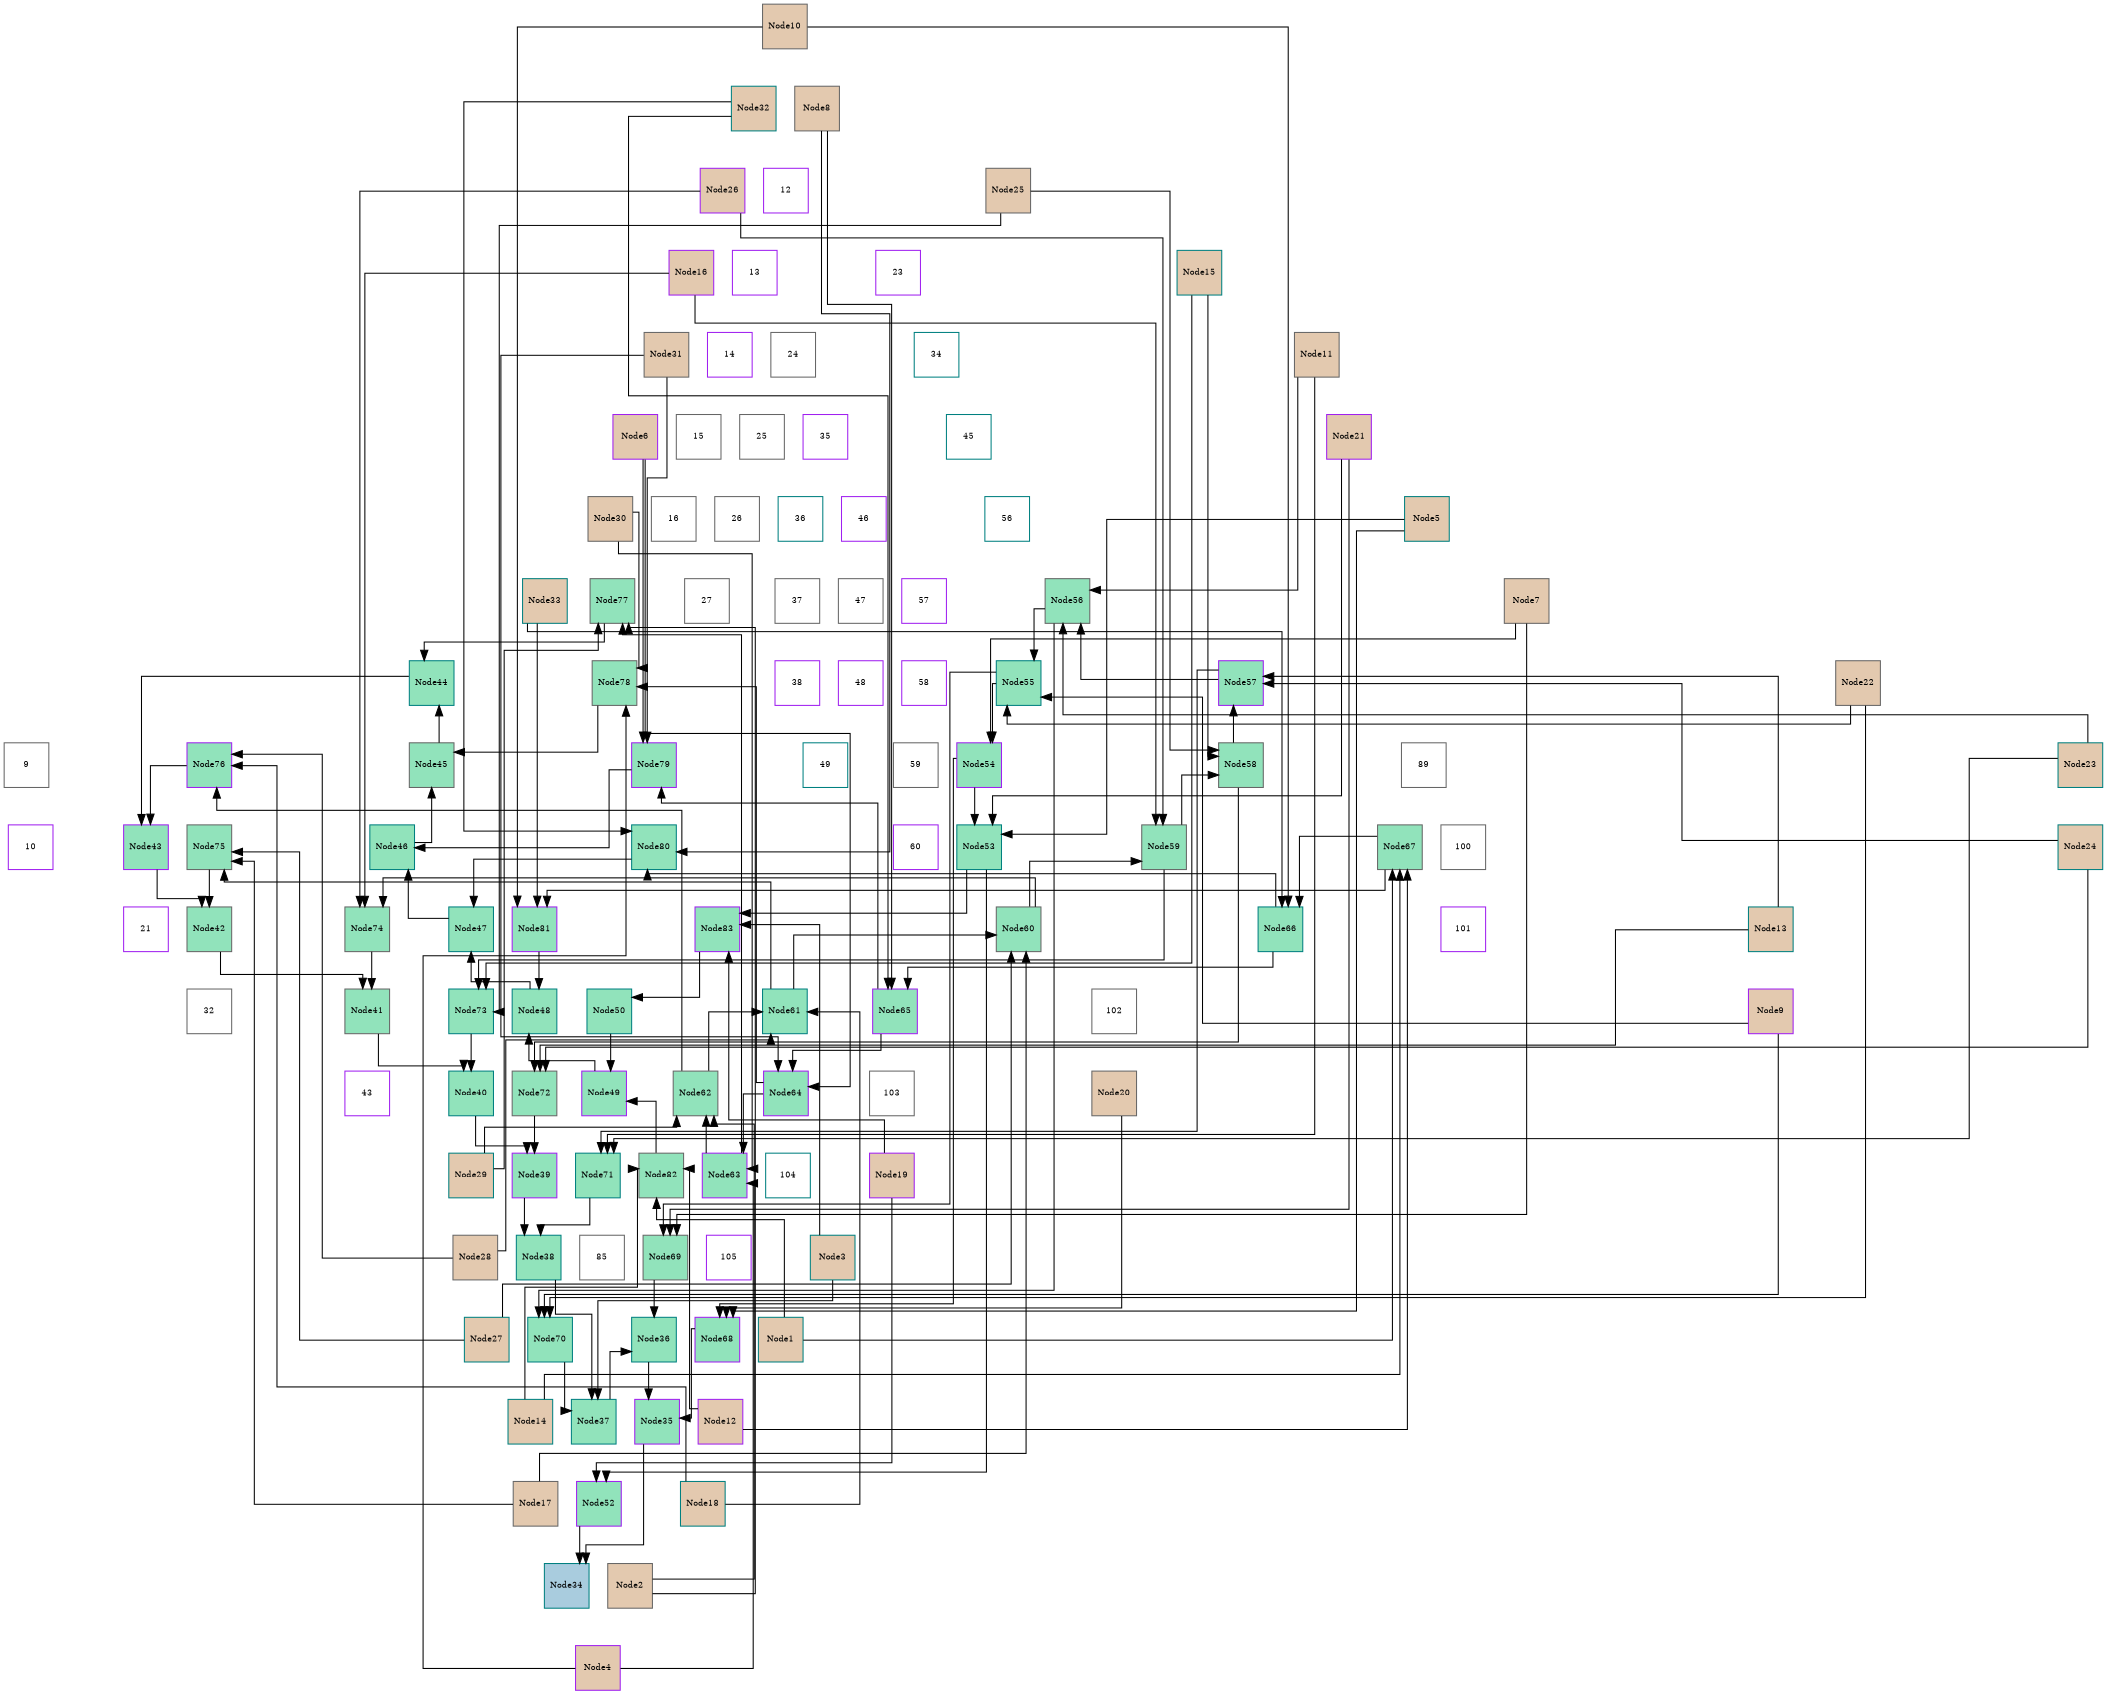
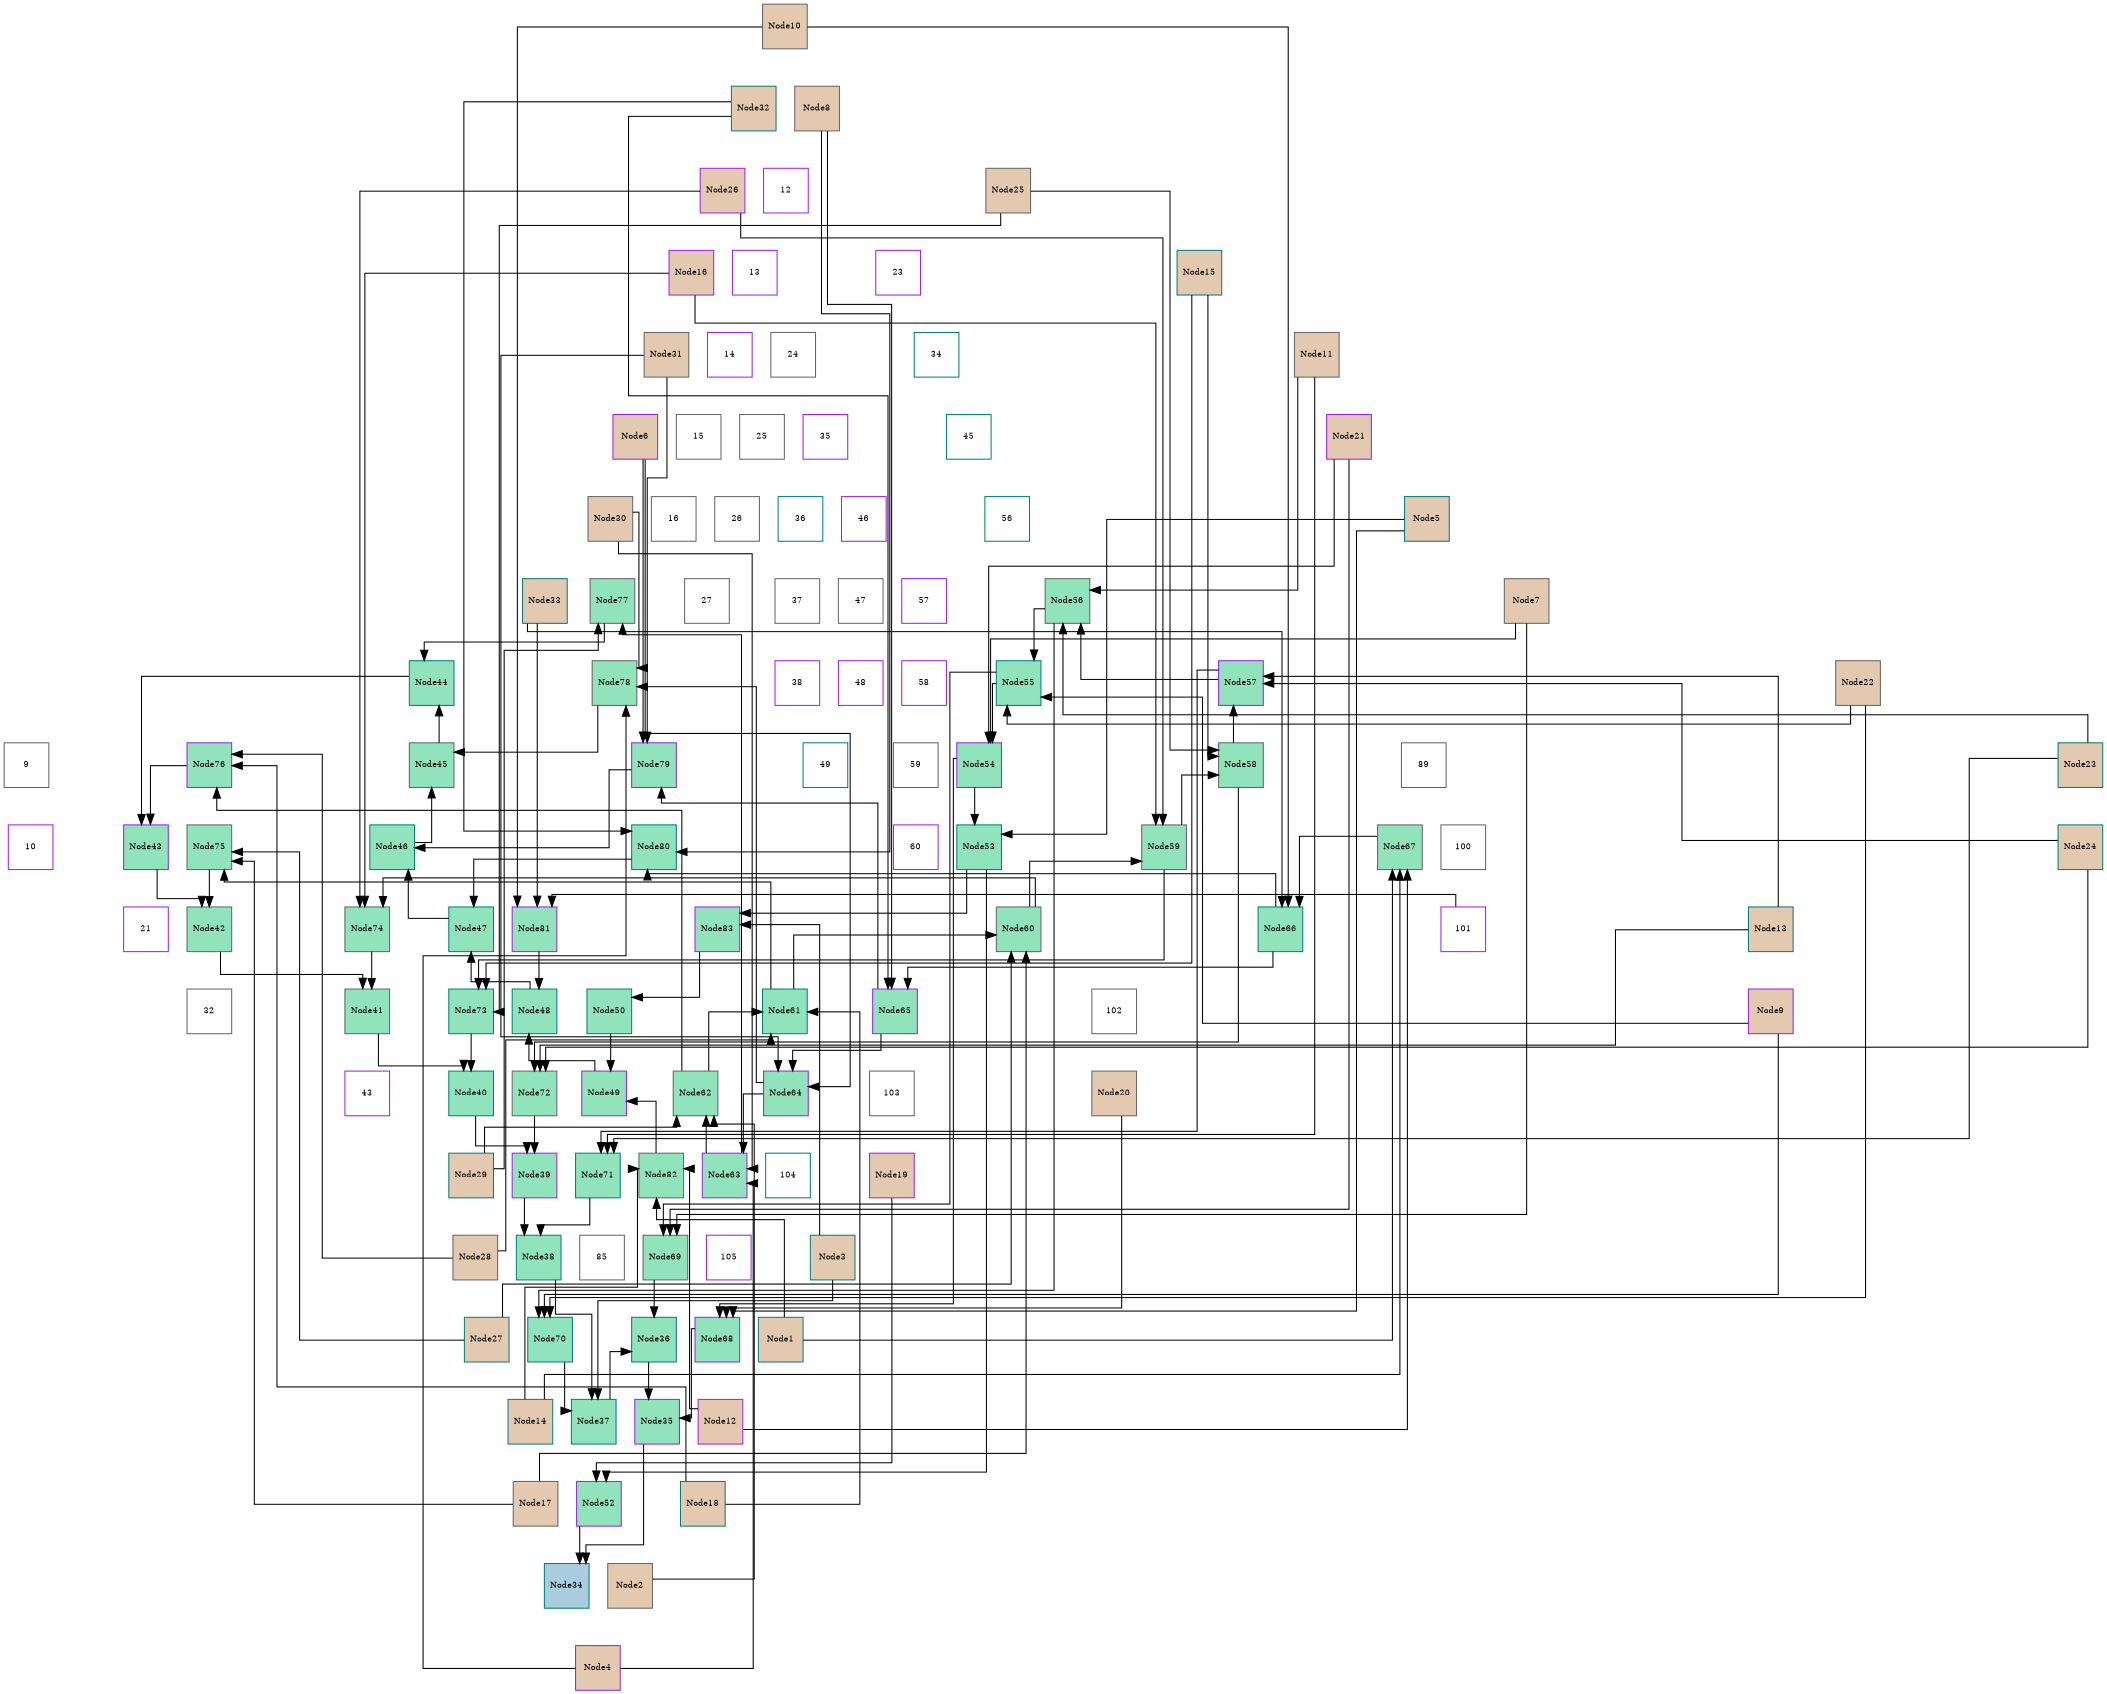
edge "Node21" -> "Node53": now "Node21" -> "Node54"
edge "Node67" -> "Node81": now "101" -> "Node81"
edge "Node2" -> "Node77": removed
edge "Node19" -> "Node83": removed
